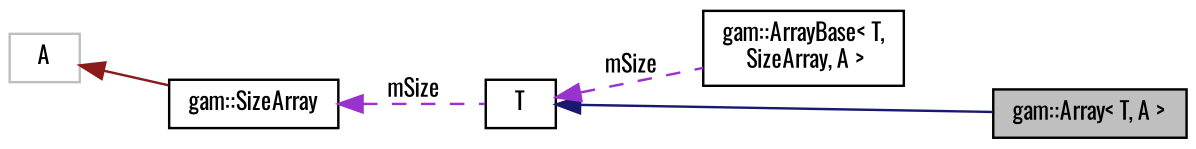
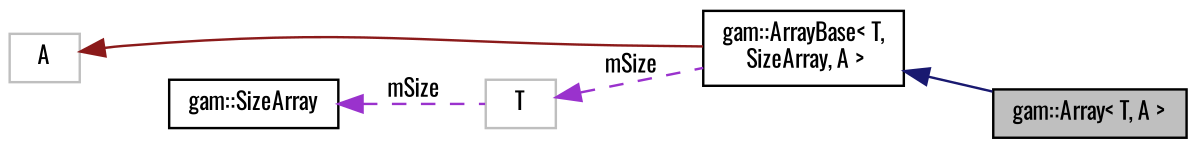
edge "gam::SizeArray" -> "A": now "gam::ArrayBase< T, SizeArray, A >" -> "A"
node "T": color black -> grey75
edge "gam::Array< T, A >" -> "T": now "gam::Array< T, A >" -> "gam::ArrayBase< T, SizeArray, A >"
